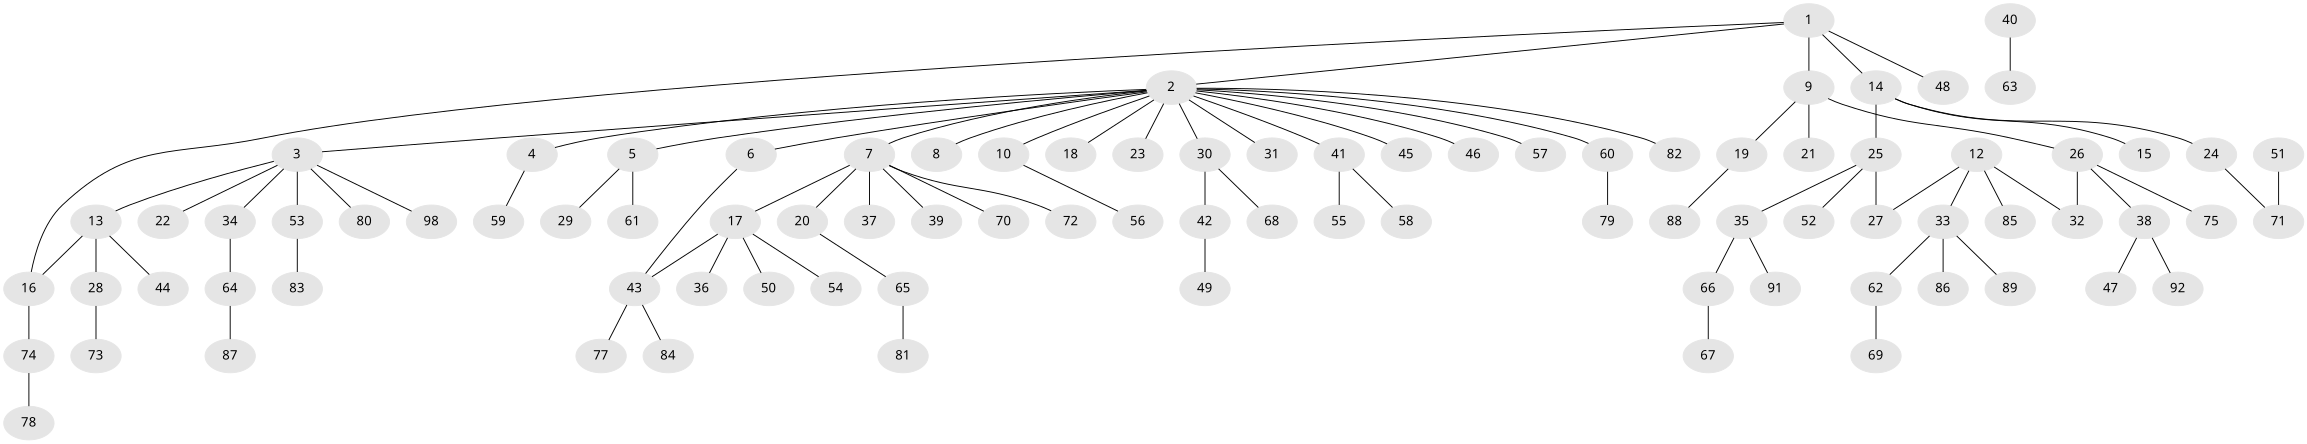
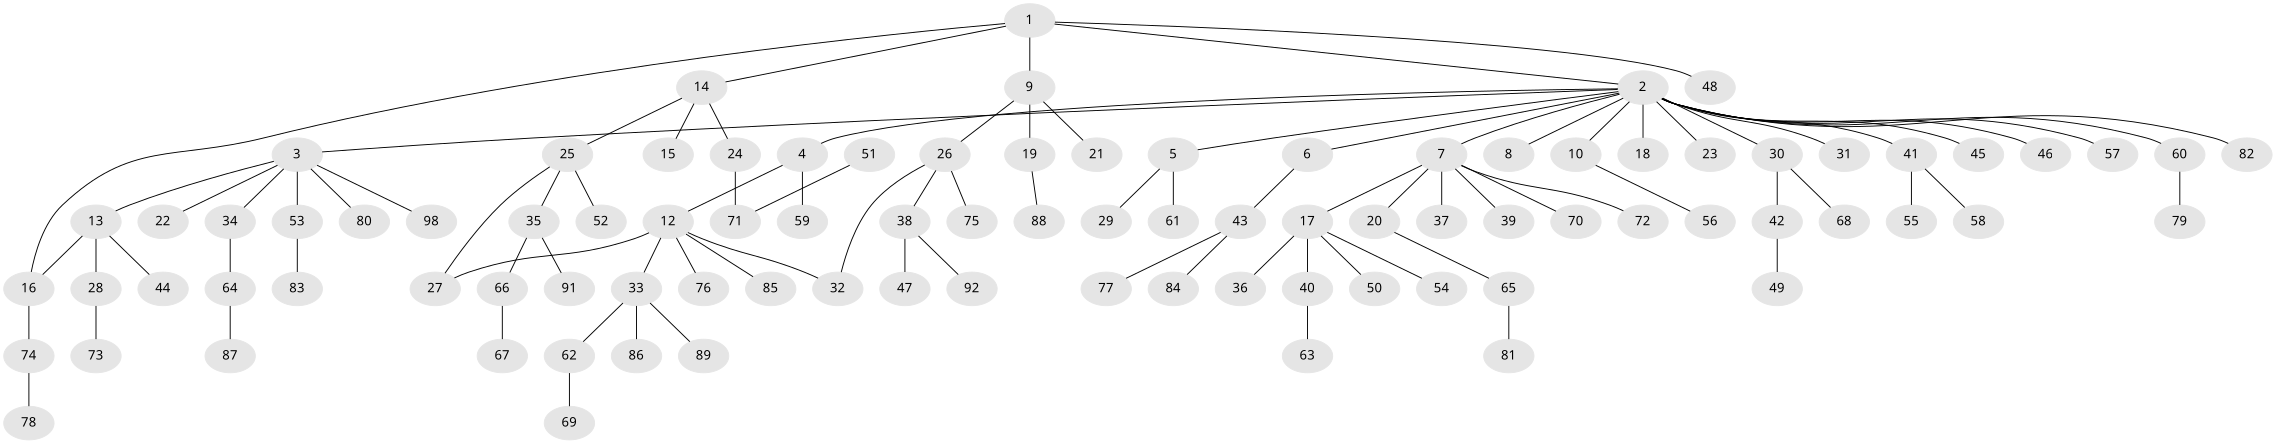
edge "4" -- "12": added
edge "17" -- "43": now "17" -- "40"
node "76": added
